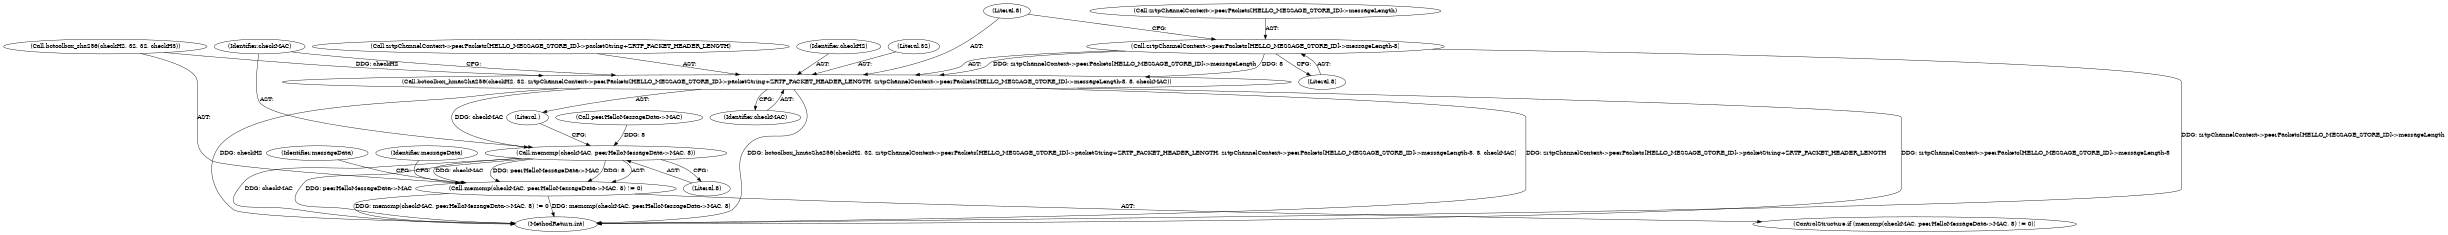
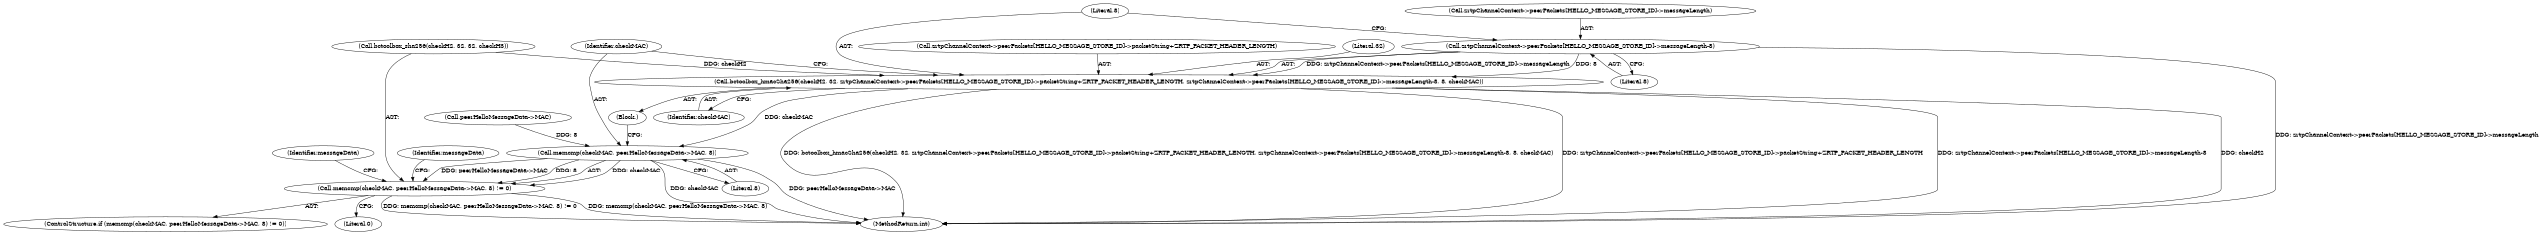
node "(Identifier,checkH2)": removed
node "(Literal,)": label "(Literal,)" -> "(Block,)"
node "(Literal,0)": added
